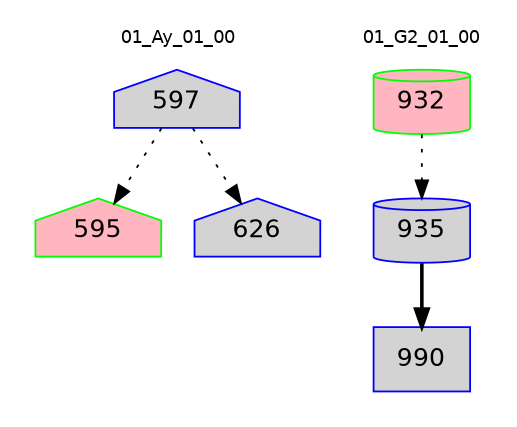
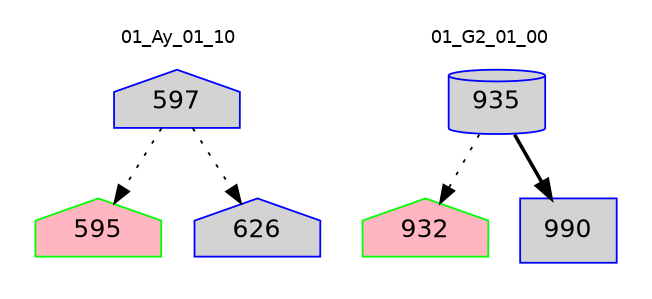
cluster "01_Ay_01_00": label "01_Ay_01_00" -> "01_Ay_01_10"
node "932": shape cylinder -> house
edge "932" -> "935": reversed
